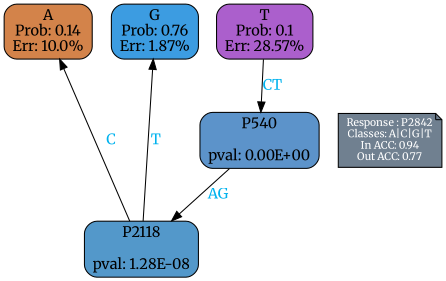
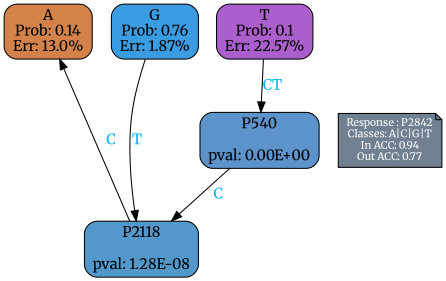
node "A Prob: 0.14 Err: 10.0%": label "A Prob: 0.14 Err: 10.0%" -> "A Prob: 0.14 Err: 13.0%"
node "T Prob: 0.1 Err: 28.57%": label "T Prob: 0.1 Err: 28.57%" -> "T Prob: 0.1 Err: 22.57%"
edge "P2118 pval: 1.28E-08" -> "G Prob: 0.76 Err: 1.87%": reversed
edge "P540 pval: 0.00E+00" -> "P2118 pval: 1.28E-08": label "AG" -> "C"
